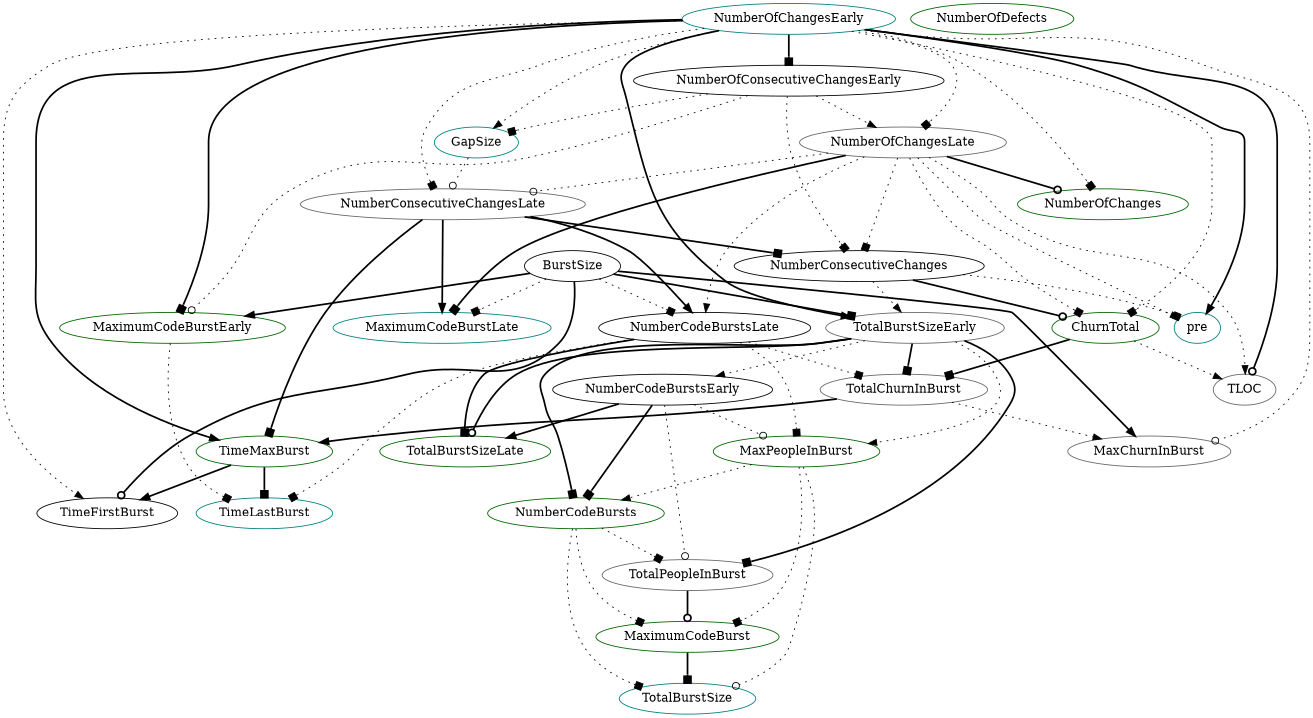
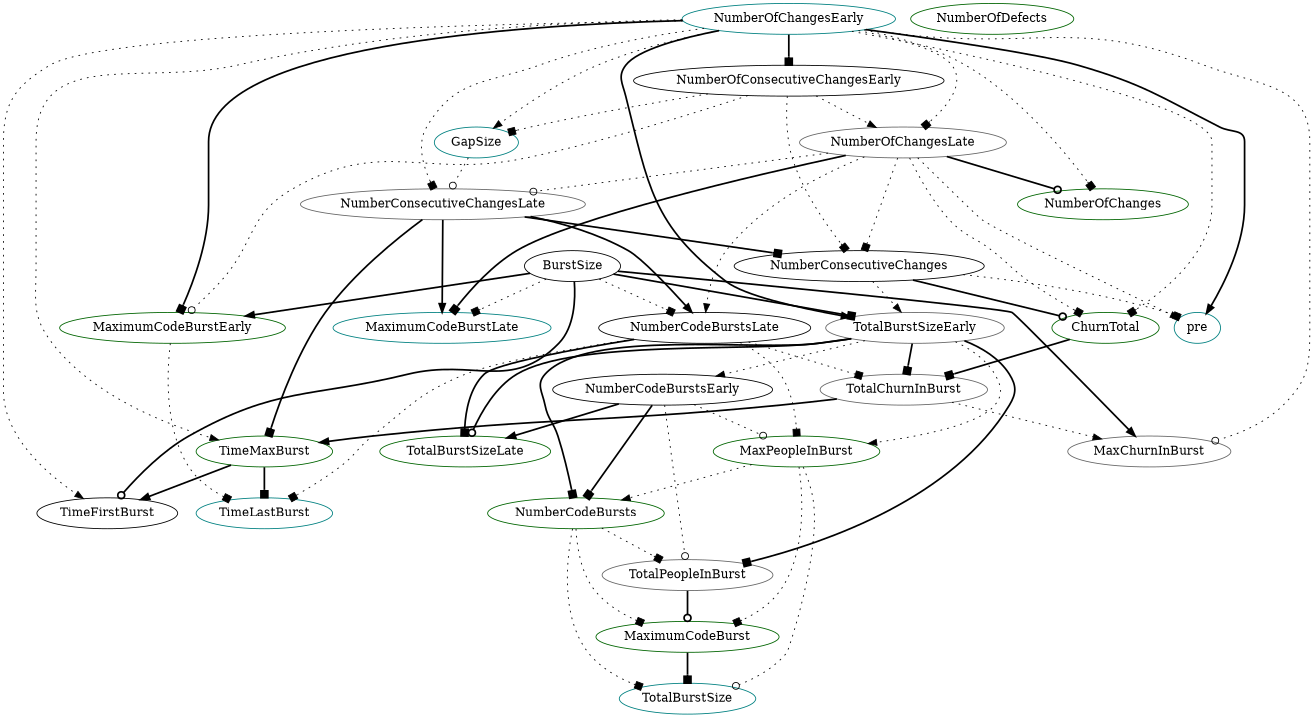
edge "NumberOfChangesEarly" -> "TimeMaxBurst": style bold -> dotted
node "TLOC": removed
